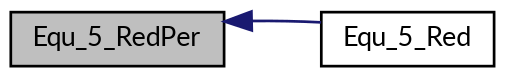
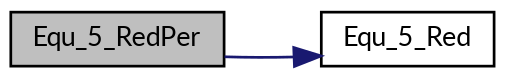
edge "Equ_5_Red" -> "Equ_5_RedPer": reversed
